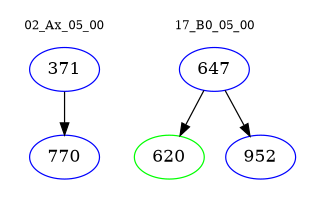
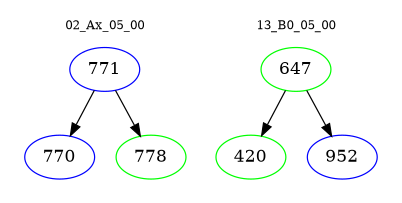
cluster "17_B0_05_00": label "17_B0_05_00" -> "13_B0_05_00"
node "371": label "371" -> "771"
node "647": color blue -> green
node "778": added
node "620": label "620" -> "420"
